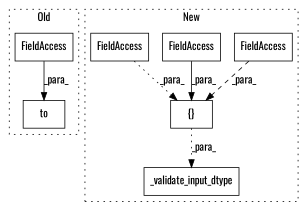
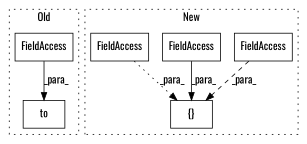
node "_validate_input_dtype": removed
